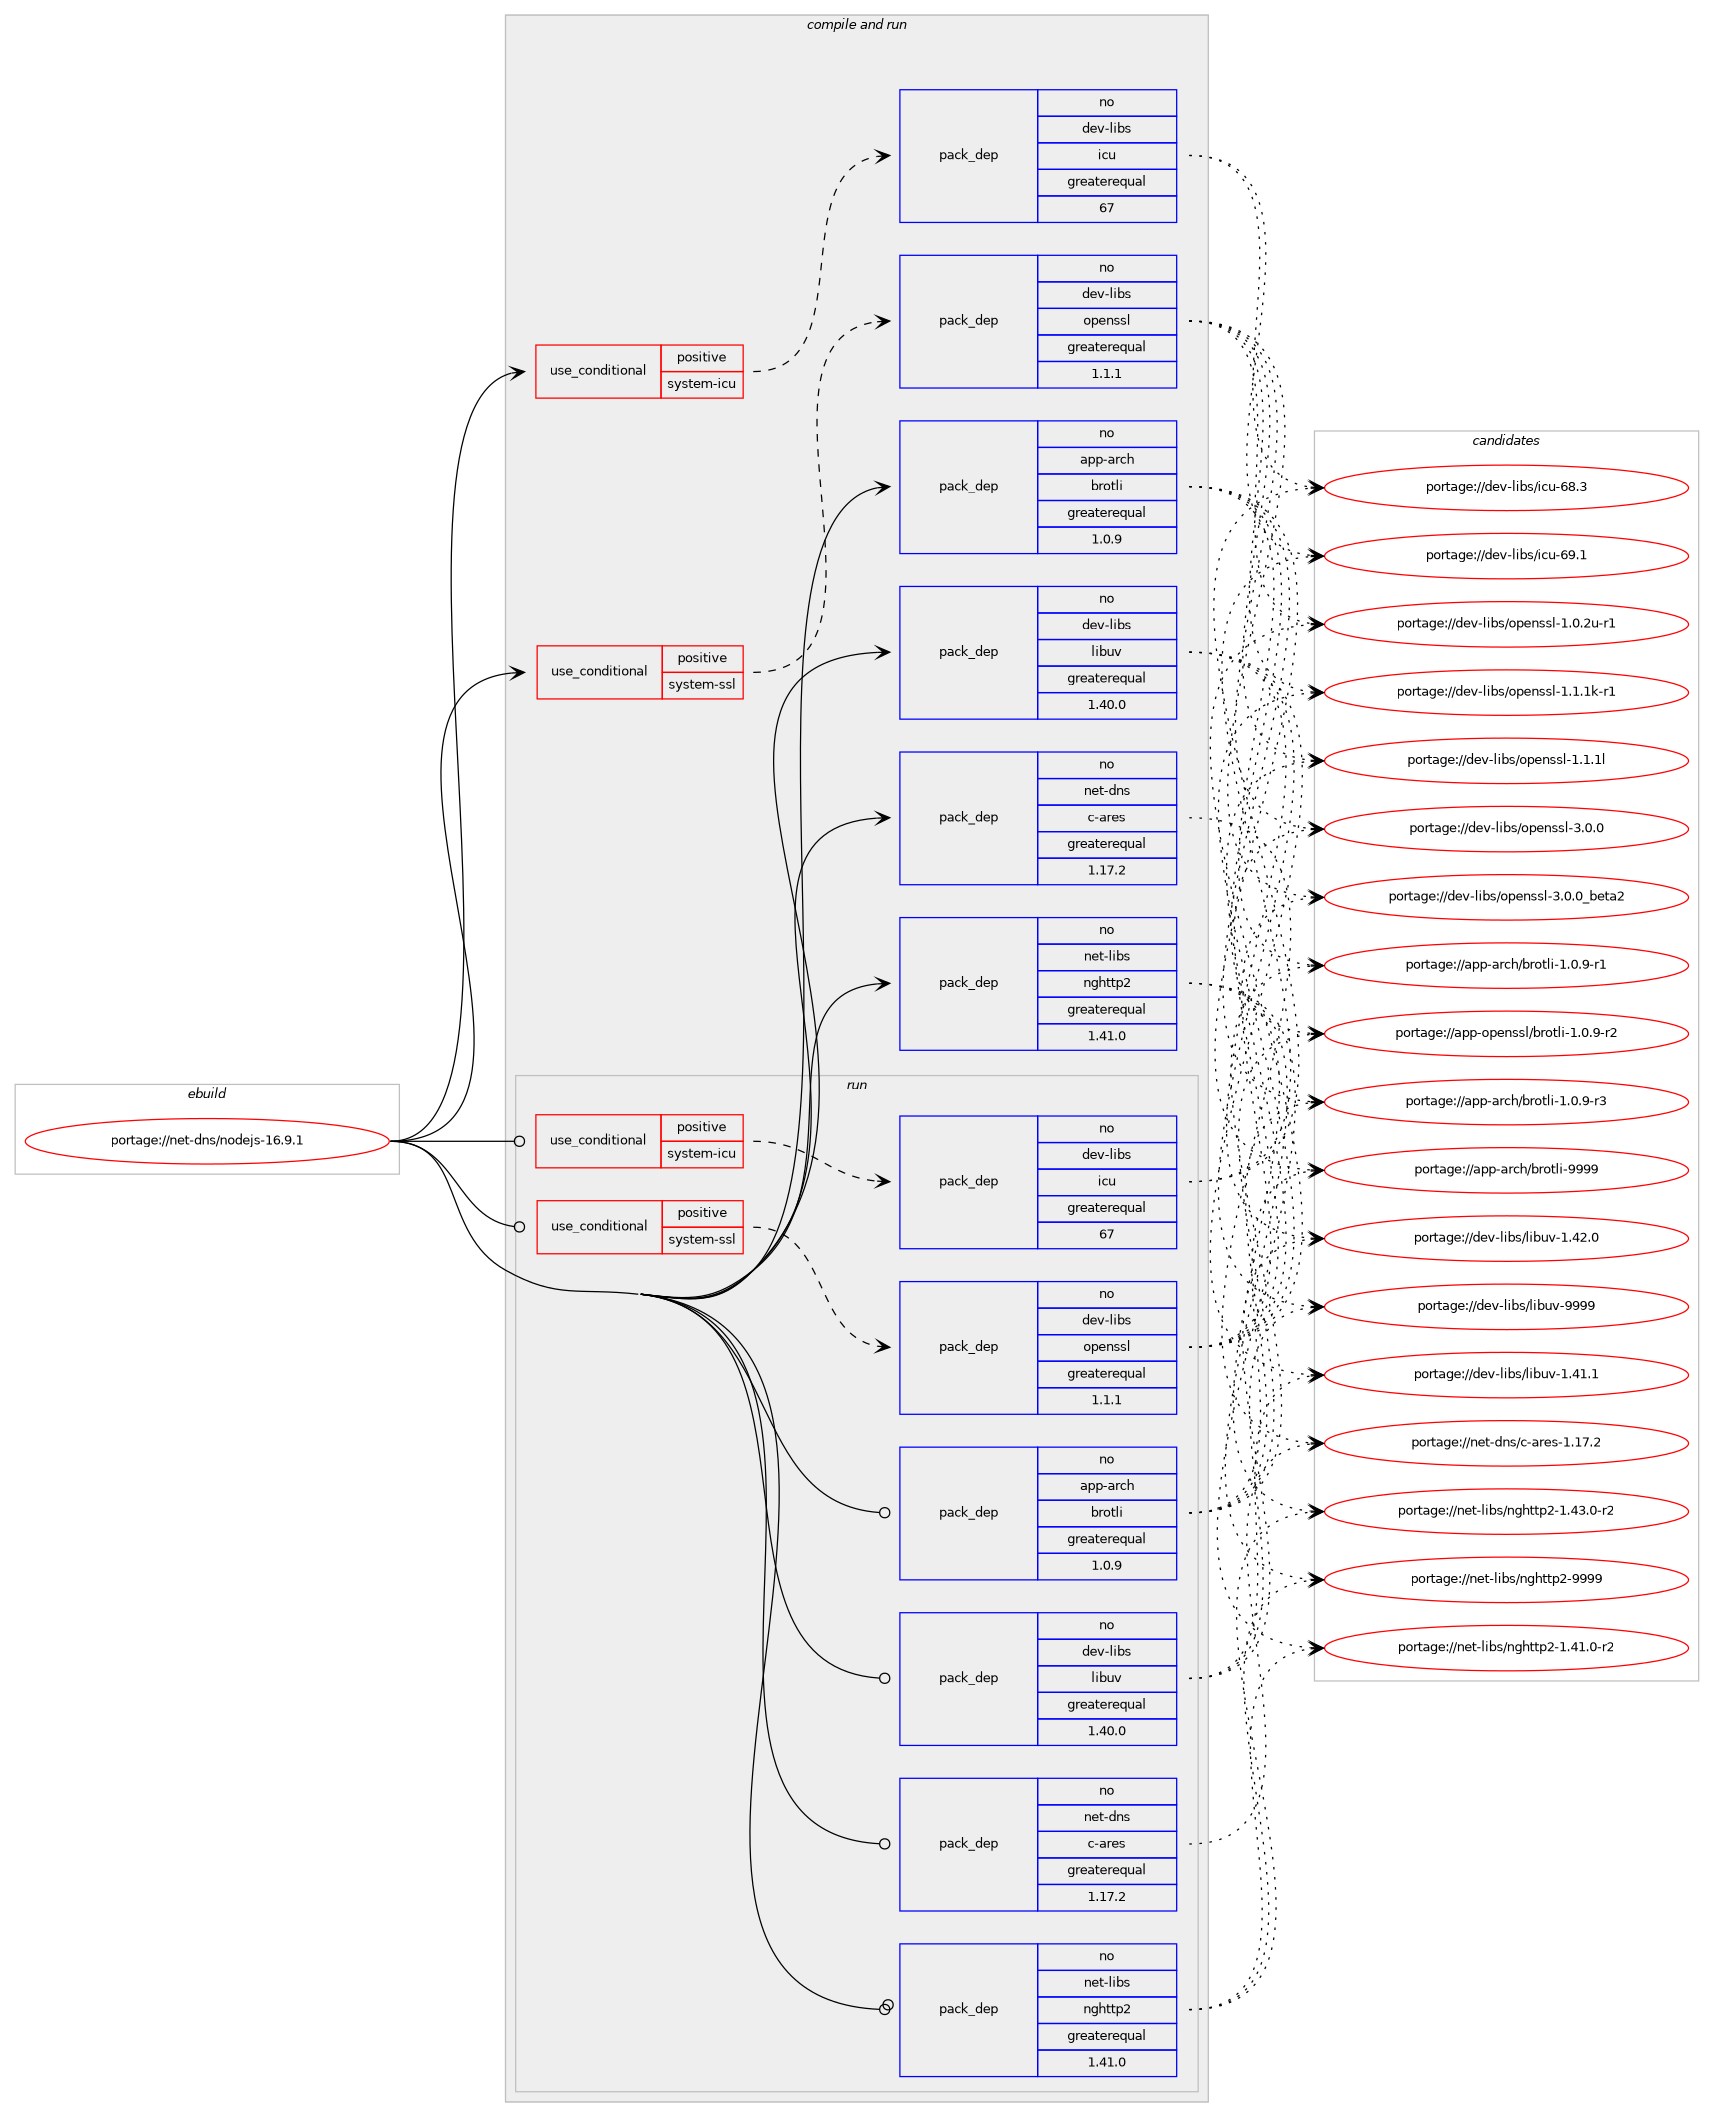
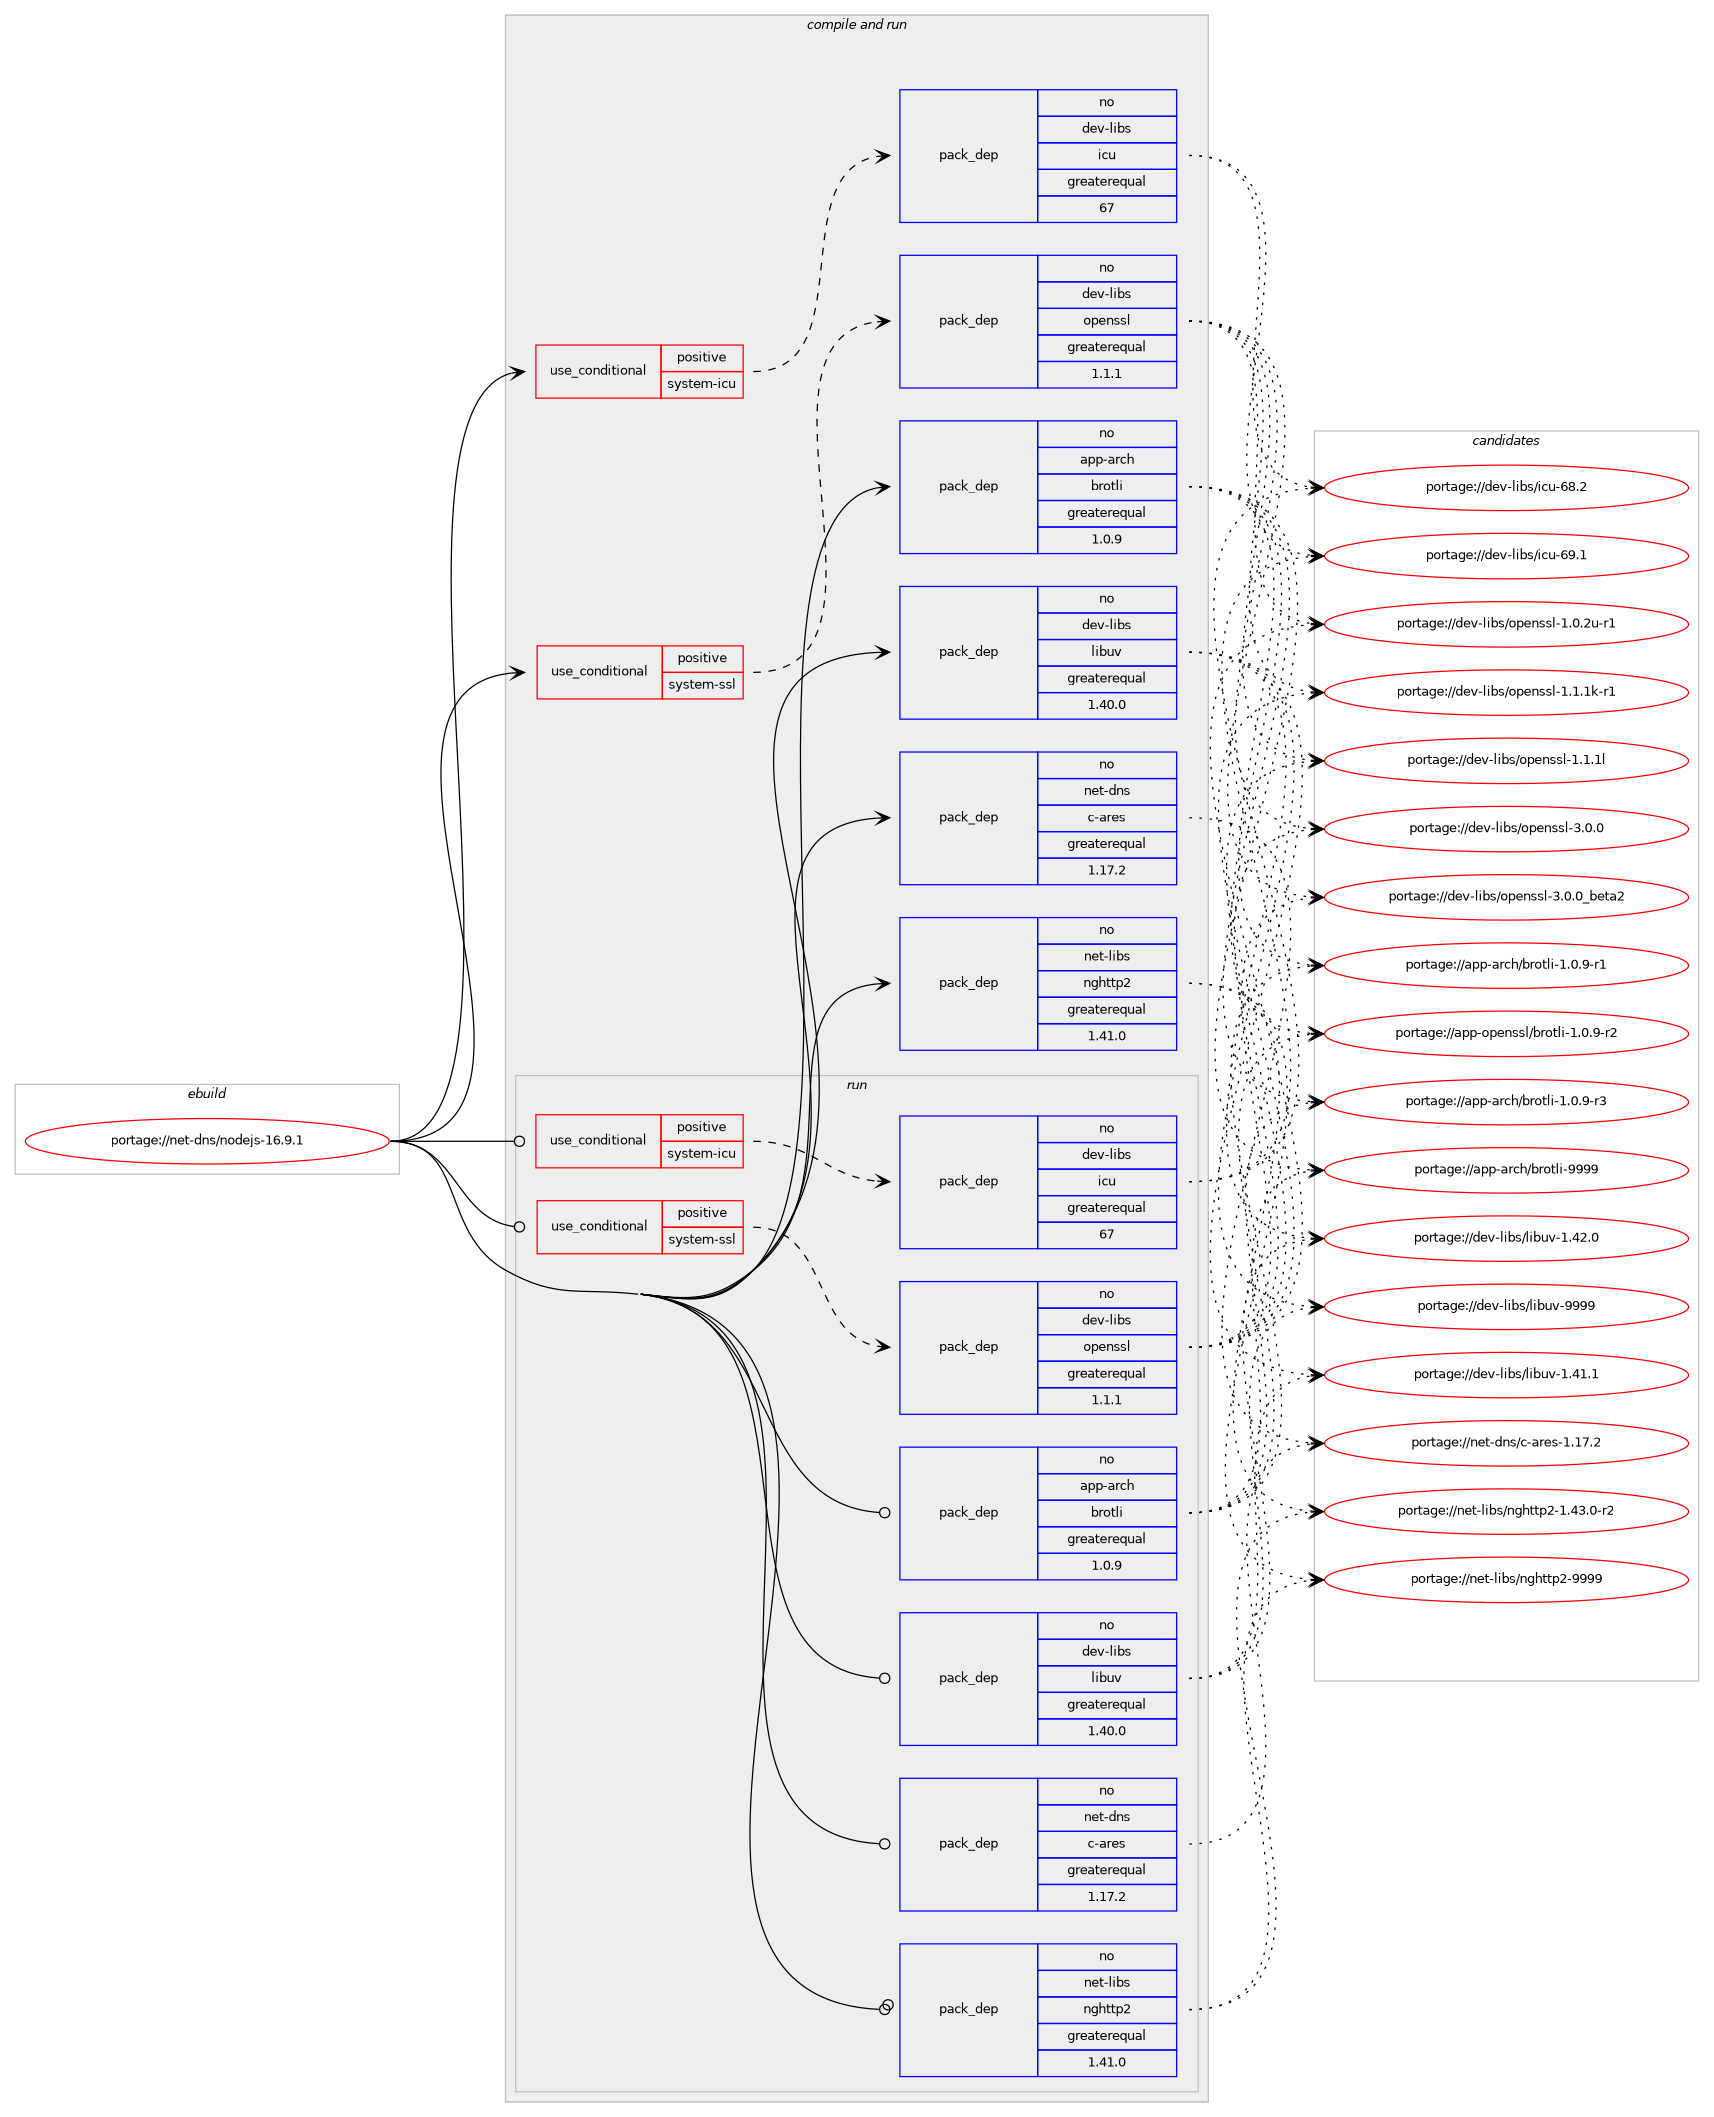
node "portage://dev-libs/icu-68.3": label "portage://dev-libs/icu-68.3" -> "portage://dev-libs/icu-68.2"
node "portage://net-libs/nghttp2-1.41.0-r2": removed
